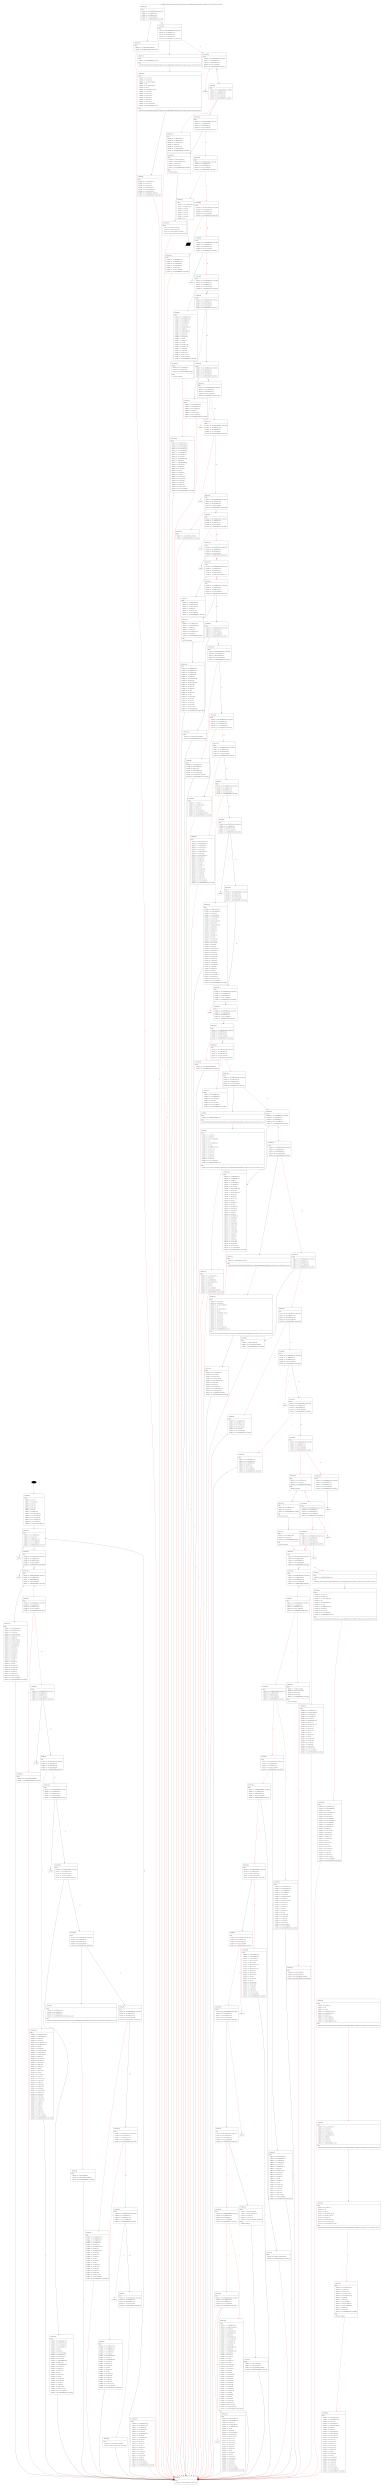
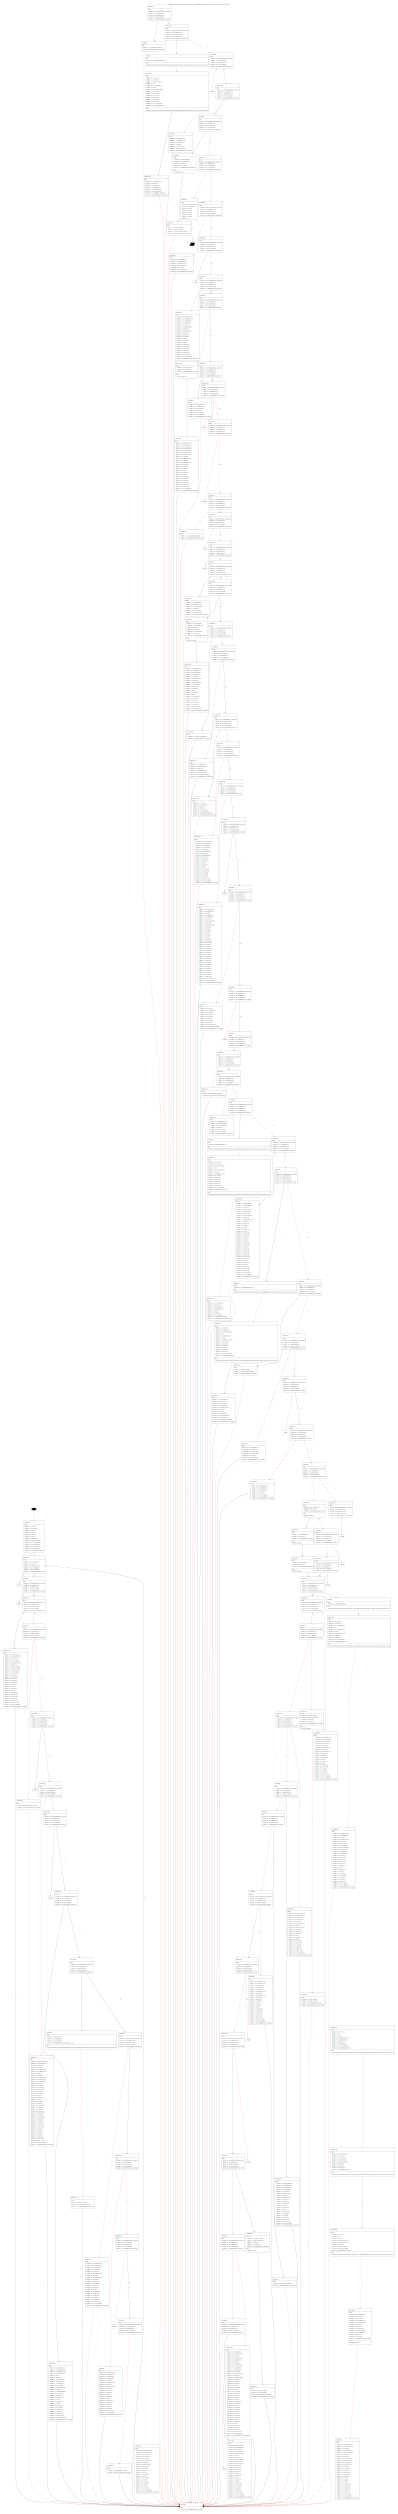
node "0x4039d1 [36]": added
